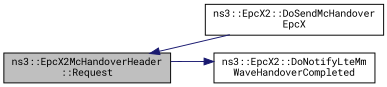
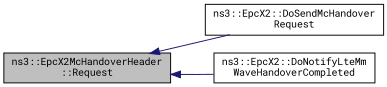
node "ns3::EpcX2::DoSendMcHandover EpcX": label "ns3::EpcX2::DoSendMcHandover EpcX" -> "ns3::EpcX2::DoSendMcHandover Request"
edge "ns3::EpcX2McHandoverHeader ::Request" -> "ns3::EpcX2::DoNotifyLteMm WaveHandoverCompleted": reversed
